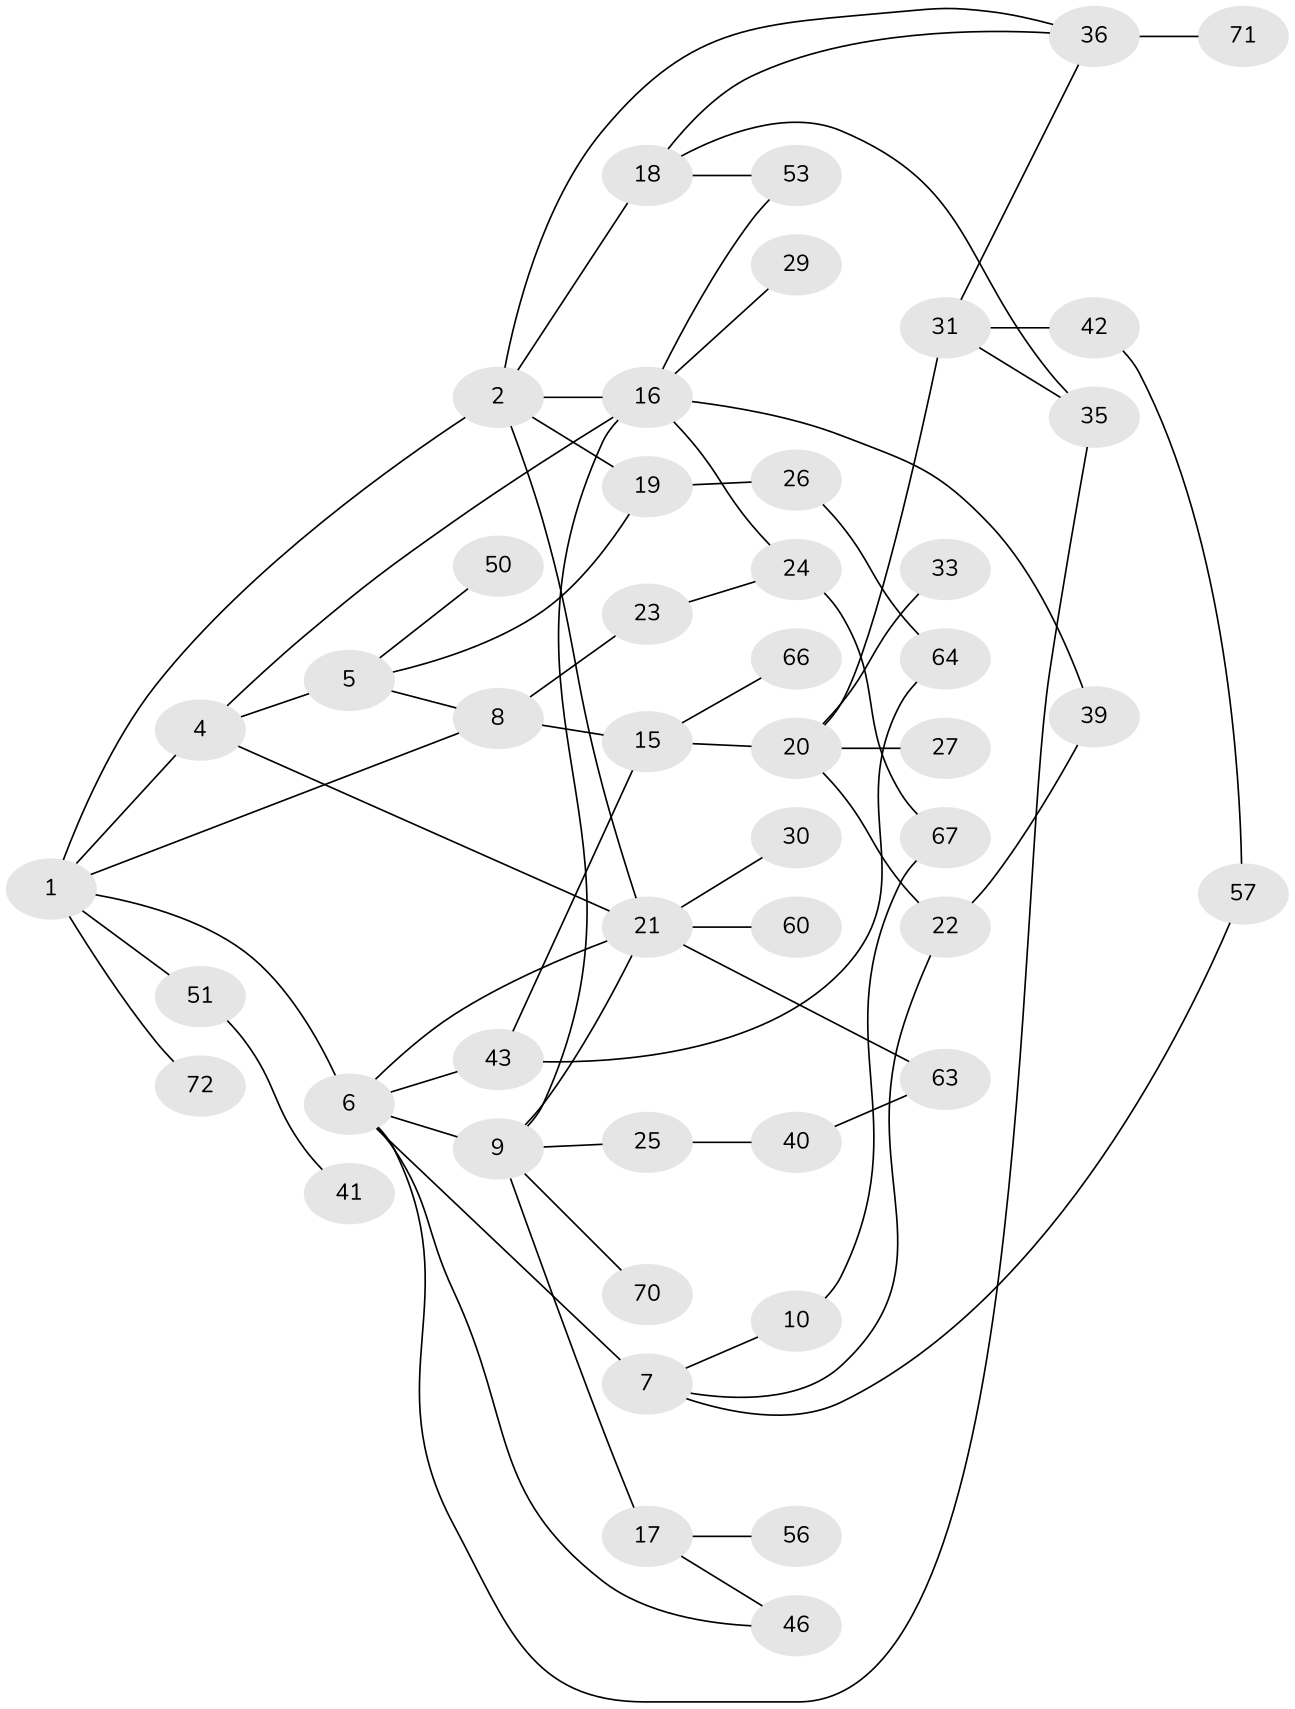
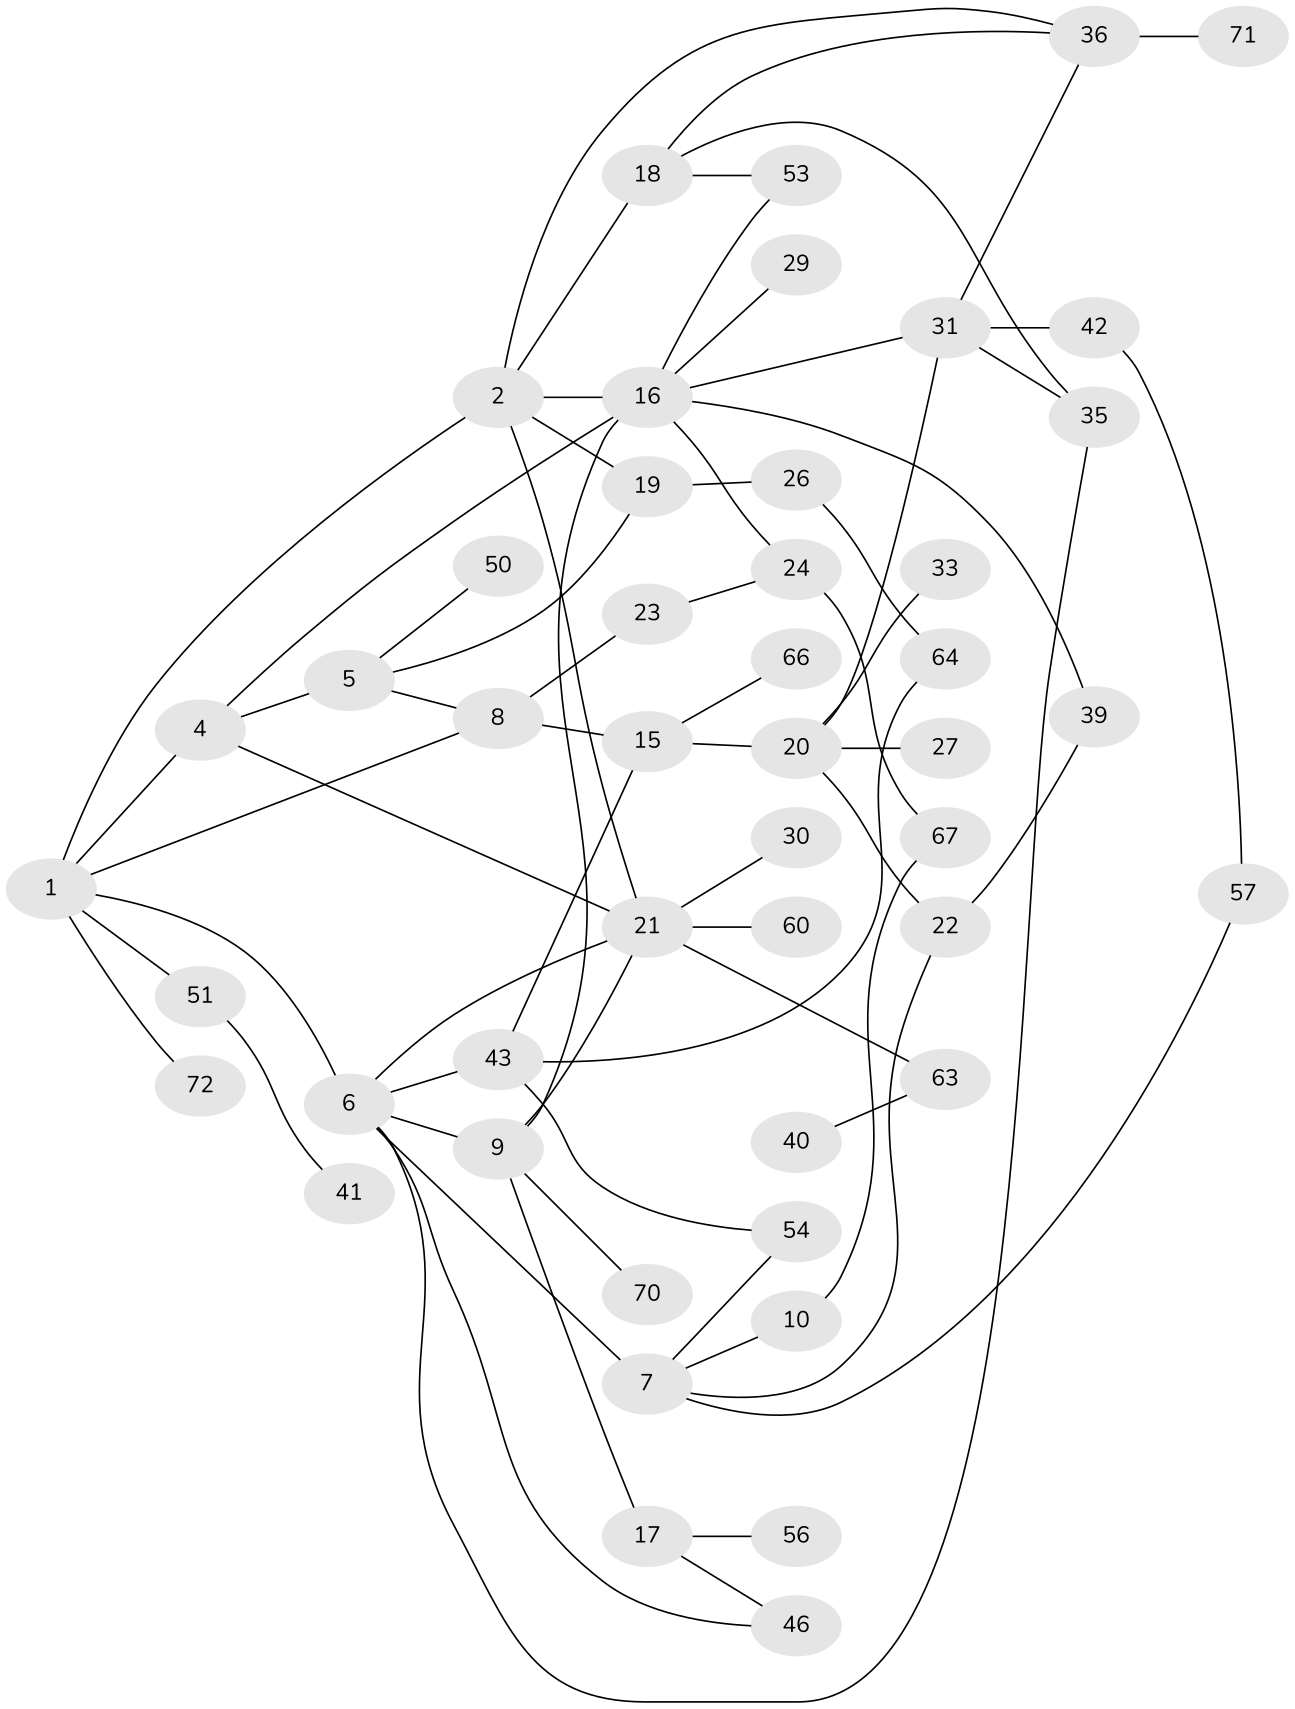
edge "31" -- "16": added
node "25": removed
node "54": added
